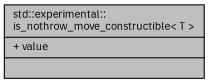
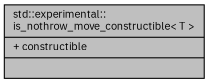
node "std::experimental::": text "+ value" -> "+ constructible"
